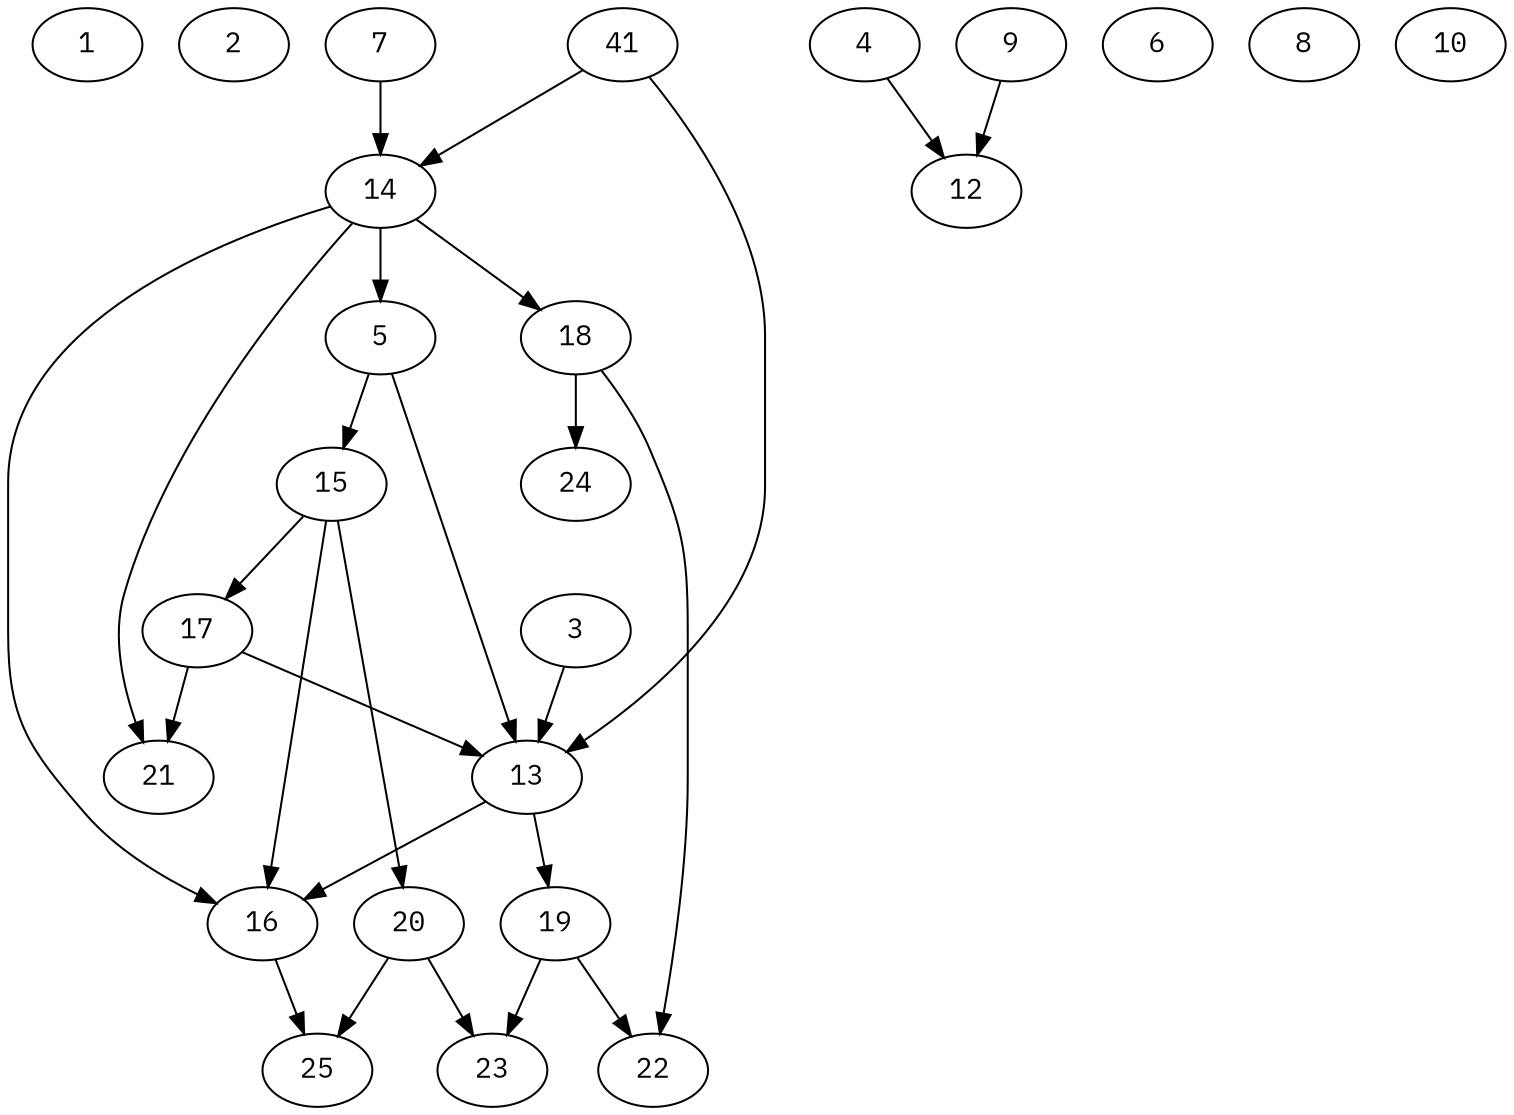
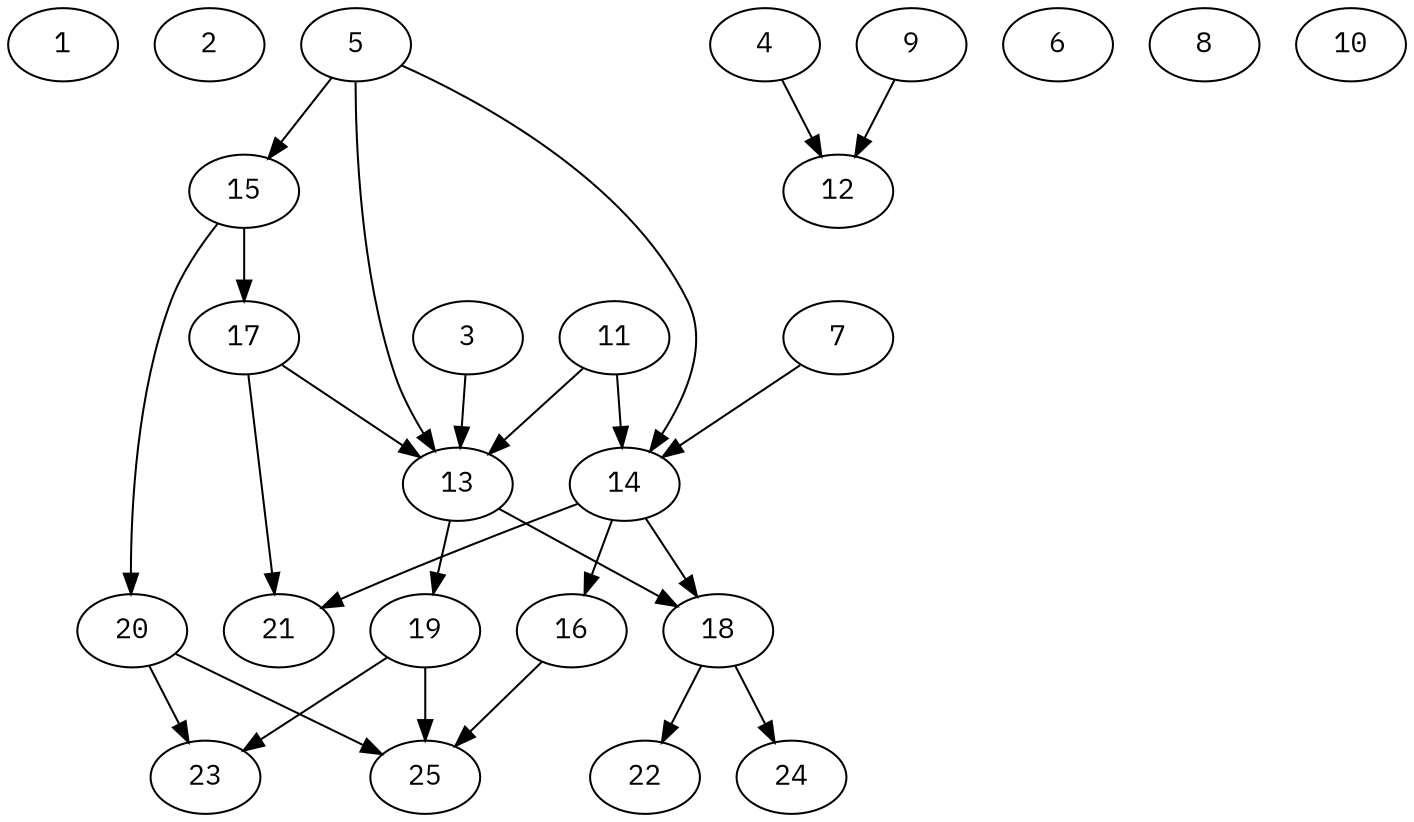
node "41": label "41" -> "11"
edge "14" -> "5": reversed
edge "15" -> "16": removed
edge "13" -> "16": now "13" -> "18"
edge "19" -> "22": now "19" -> "25"
